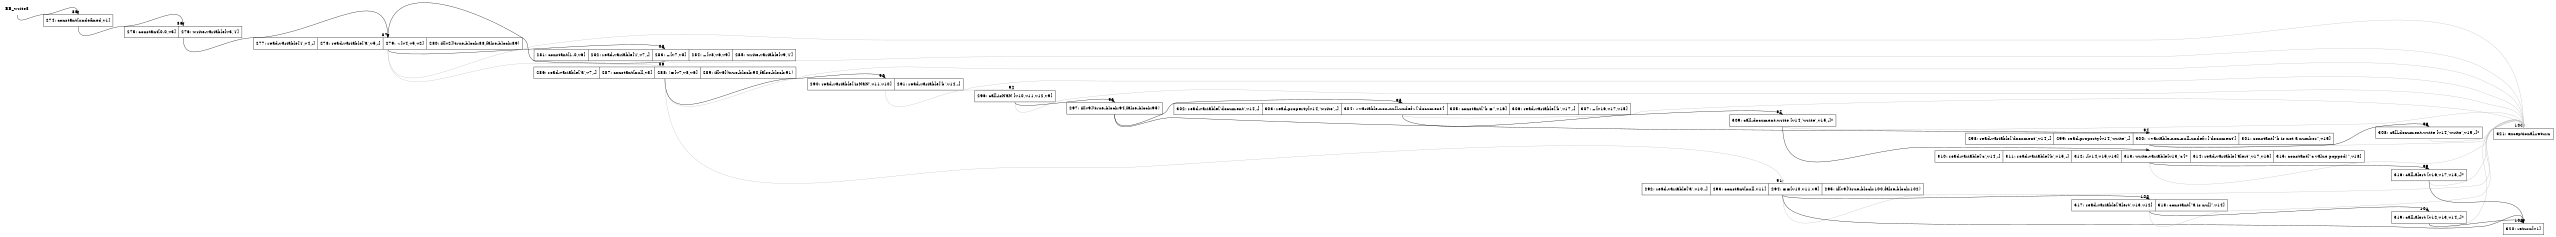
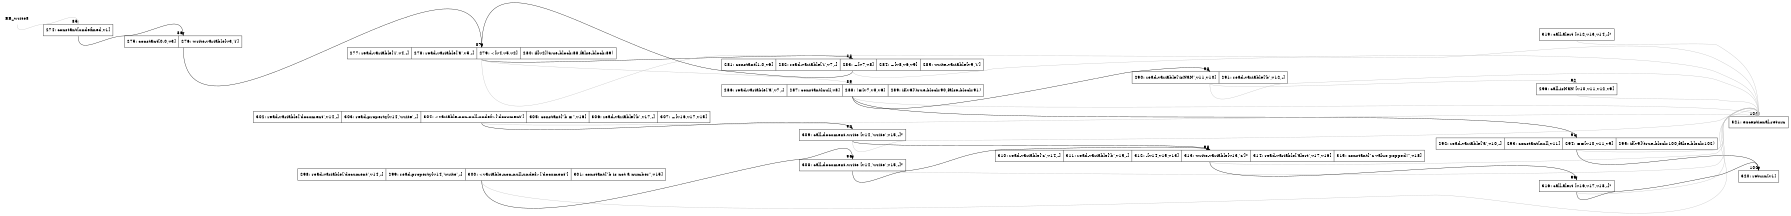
edge "BB_write8" -> "274: constant[undefined,v1]": color black -> gray
node "297: if[v9](true-block:94,false-block:95)": removed
edge "308: call-document.write [v14,'write',v15,-]*" -> "310: read-variable['c',v14,-]": added
edge "286: read-variable['a',v7,-]" -> "292: read-variable['a',v10,-]": color gray -> black
node "317: read-variable['alert',v13,v12]": removed
edge "319: call-alert [v12,v13,v14,-]*" -> "320: return[v1]": removed
